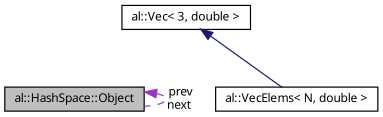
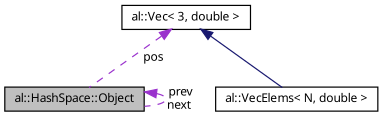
edge "al::HashSpace::Object" -> "al::Vec< 3, double >": added, label "pos"
